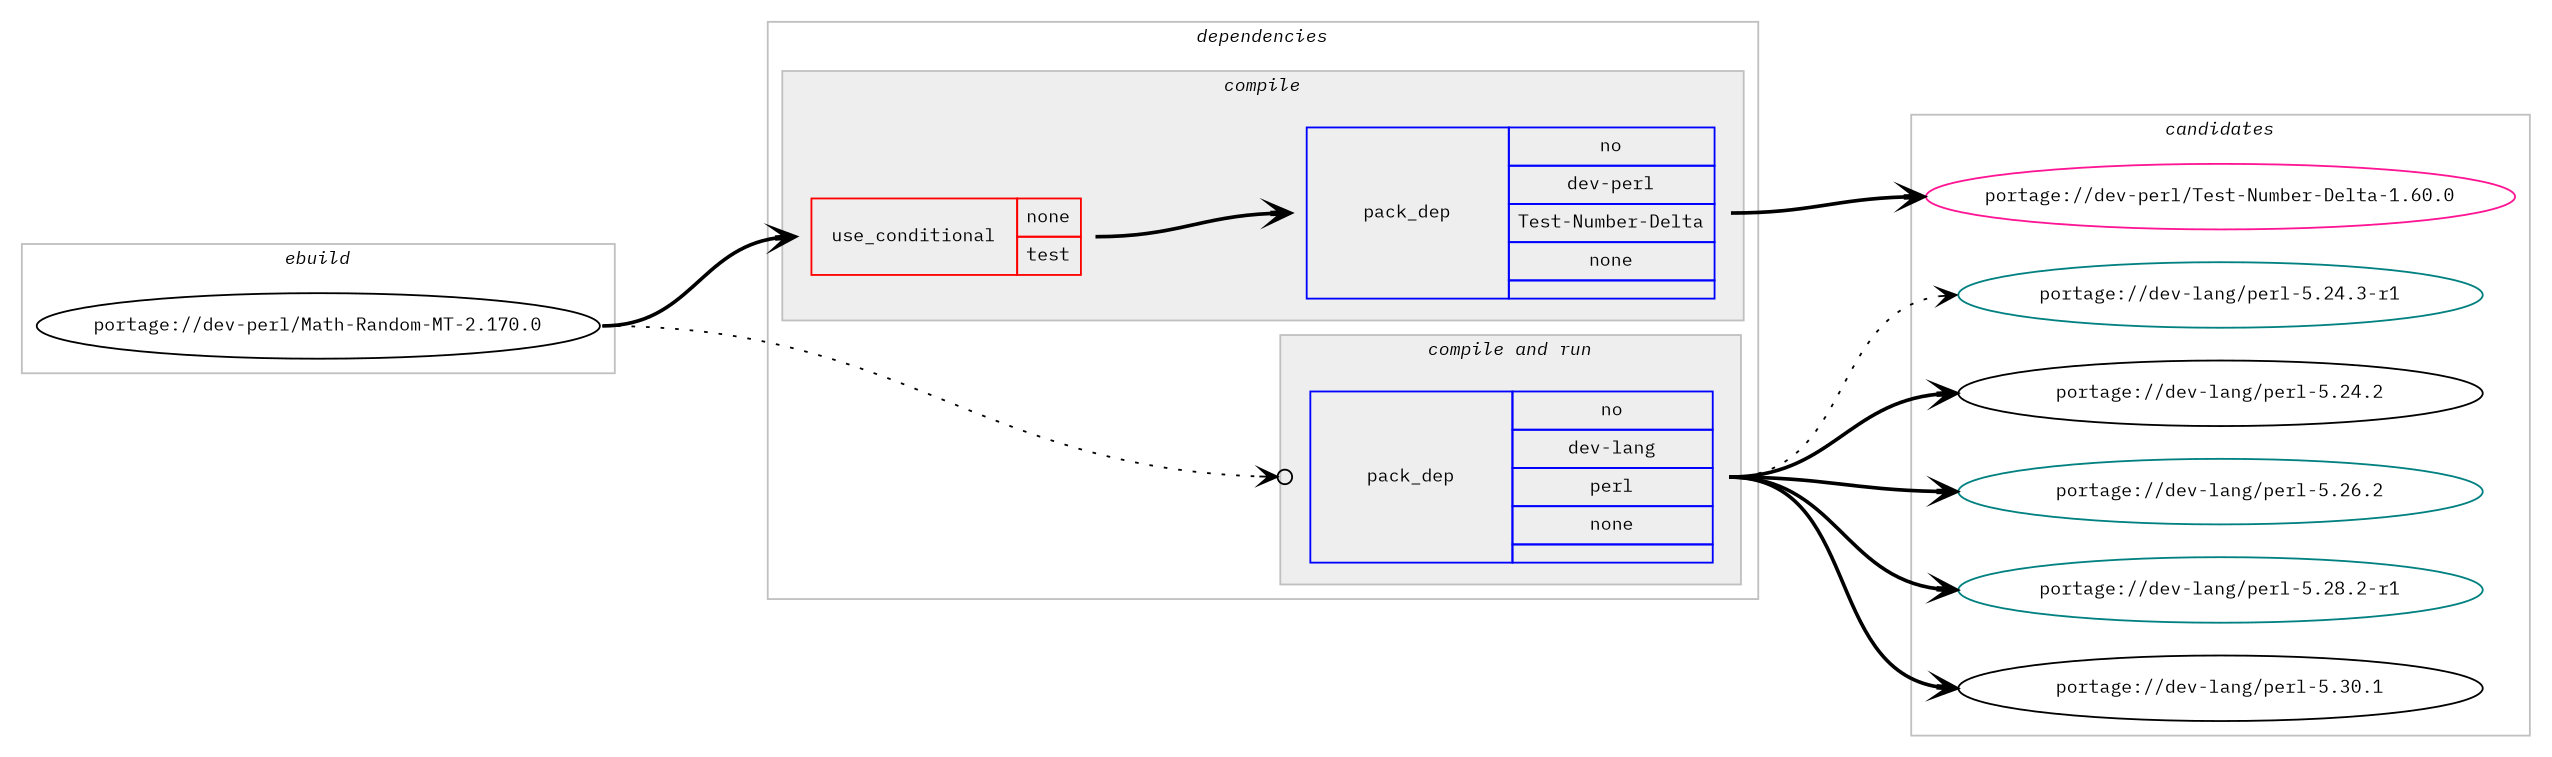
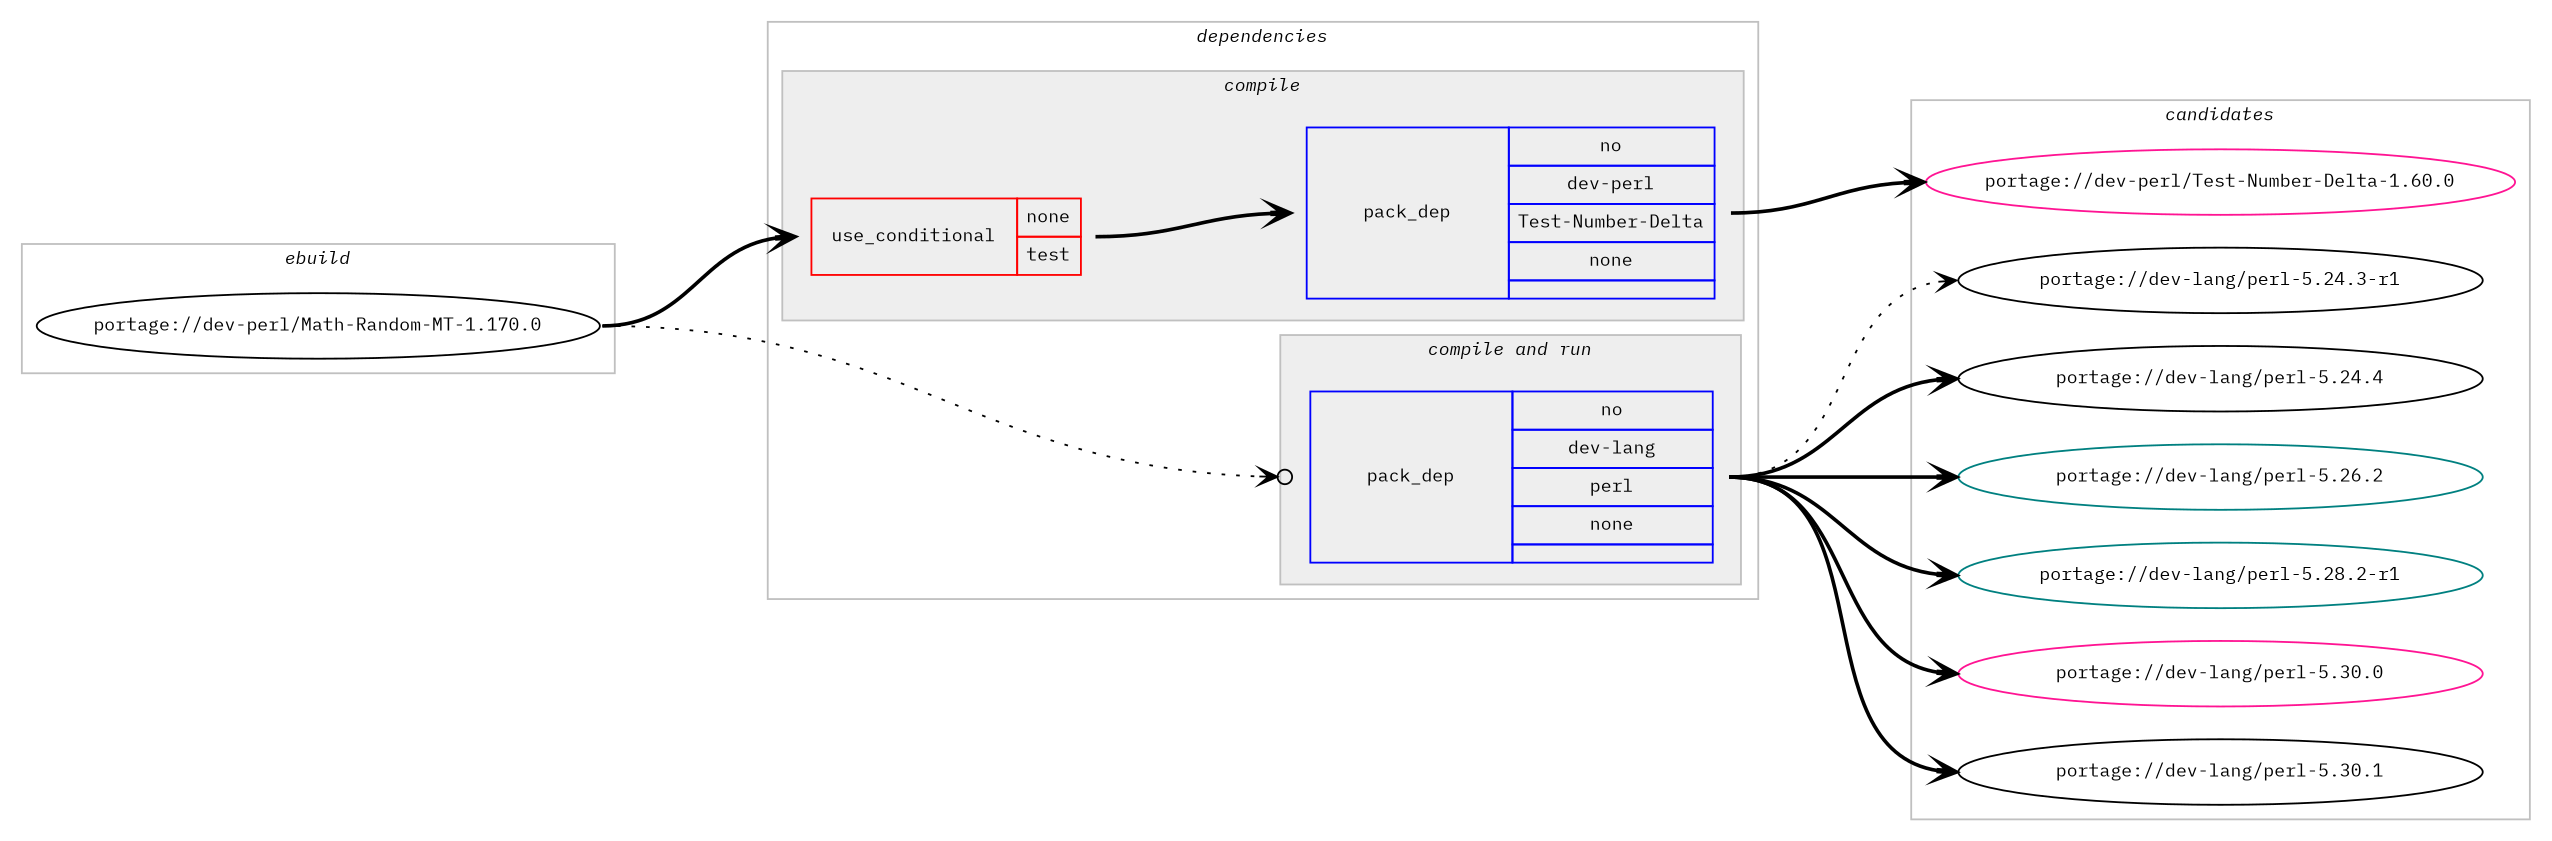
node "portage://dev-lang/perl-5.24.3-r1": color teal -> black
node "portage://dev-perl/Math-Random-MT-2.170.0": label "portage://dev-perl/Math-Random-MT-2.170.0" -> "portage://dev-perl/Math-Random-MT-1.170.0"
node "portage://dev-lang/perl-5.24.2": label "portage://dev-lang/perl-5.24.2" -> "portage://dev-lang/perl-5.24.4"
node "portage://dev-lang/perl-5.30.0": added
